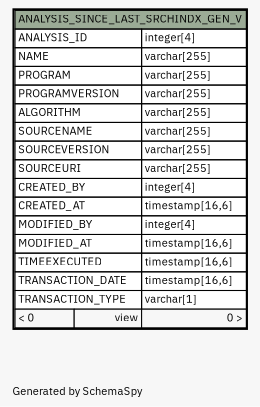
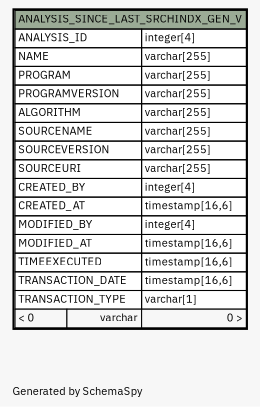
node "ANALYSIS_SINCE_LAST_SRCHINDX_GEN_V": text "view" -> "varchar"
